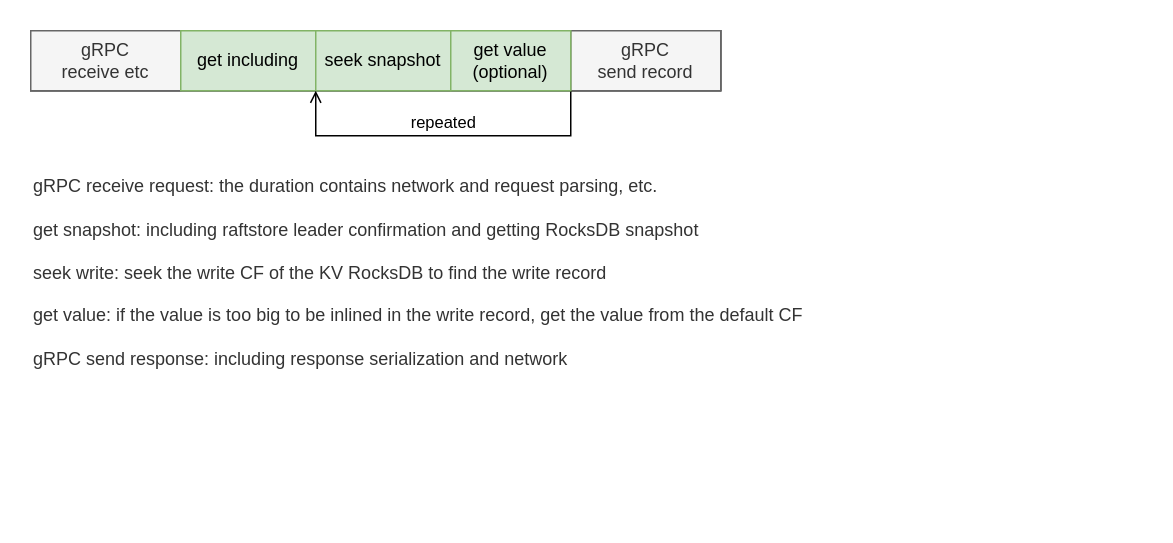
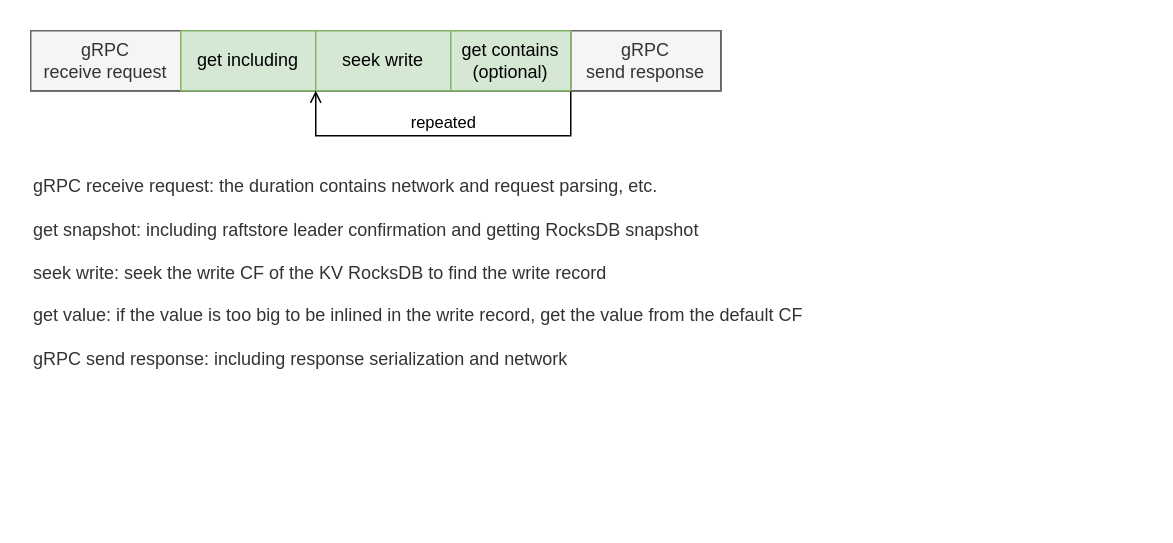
node "gRPC receive etc": label "gRPC receive etc" -> "gRPC receive request"
node "seek snapshot": label "seek snapshot" -> "seek write"
node "get value (optional)": label "get value (optional)" -> "get contains (optional)"
node "gRPC send record": label "gRPC send record" -> "gRPC send response"
